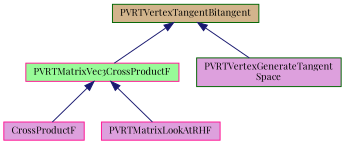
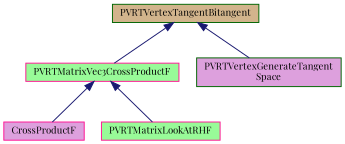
node "PVRTMatrixLookAtRHF": fillcolor plum -> palegreen
